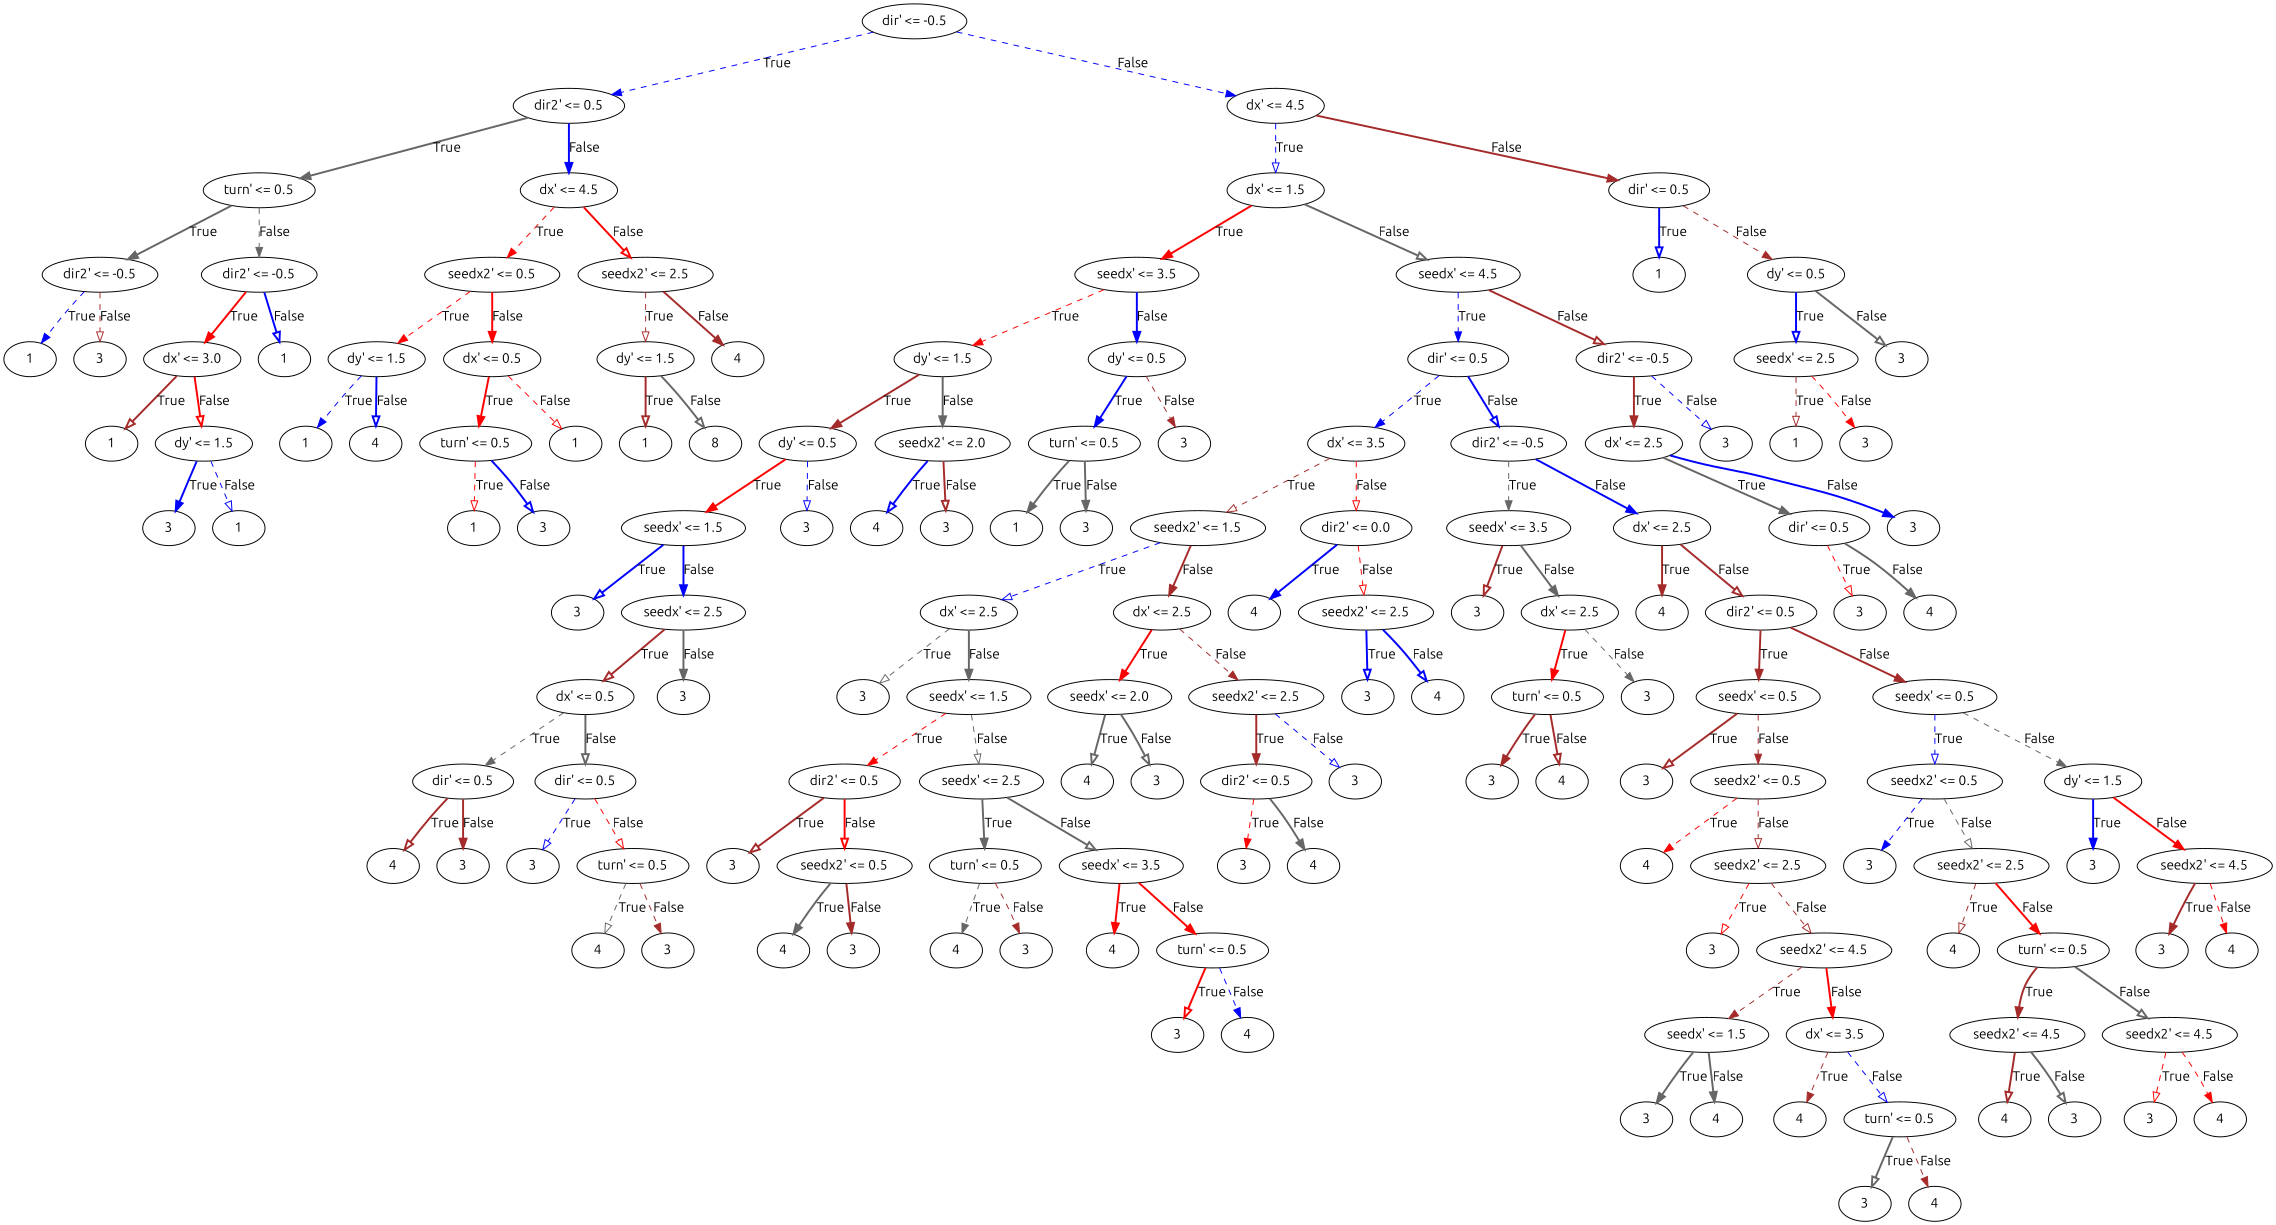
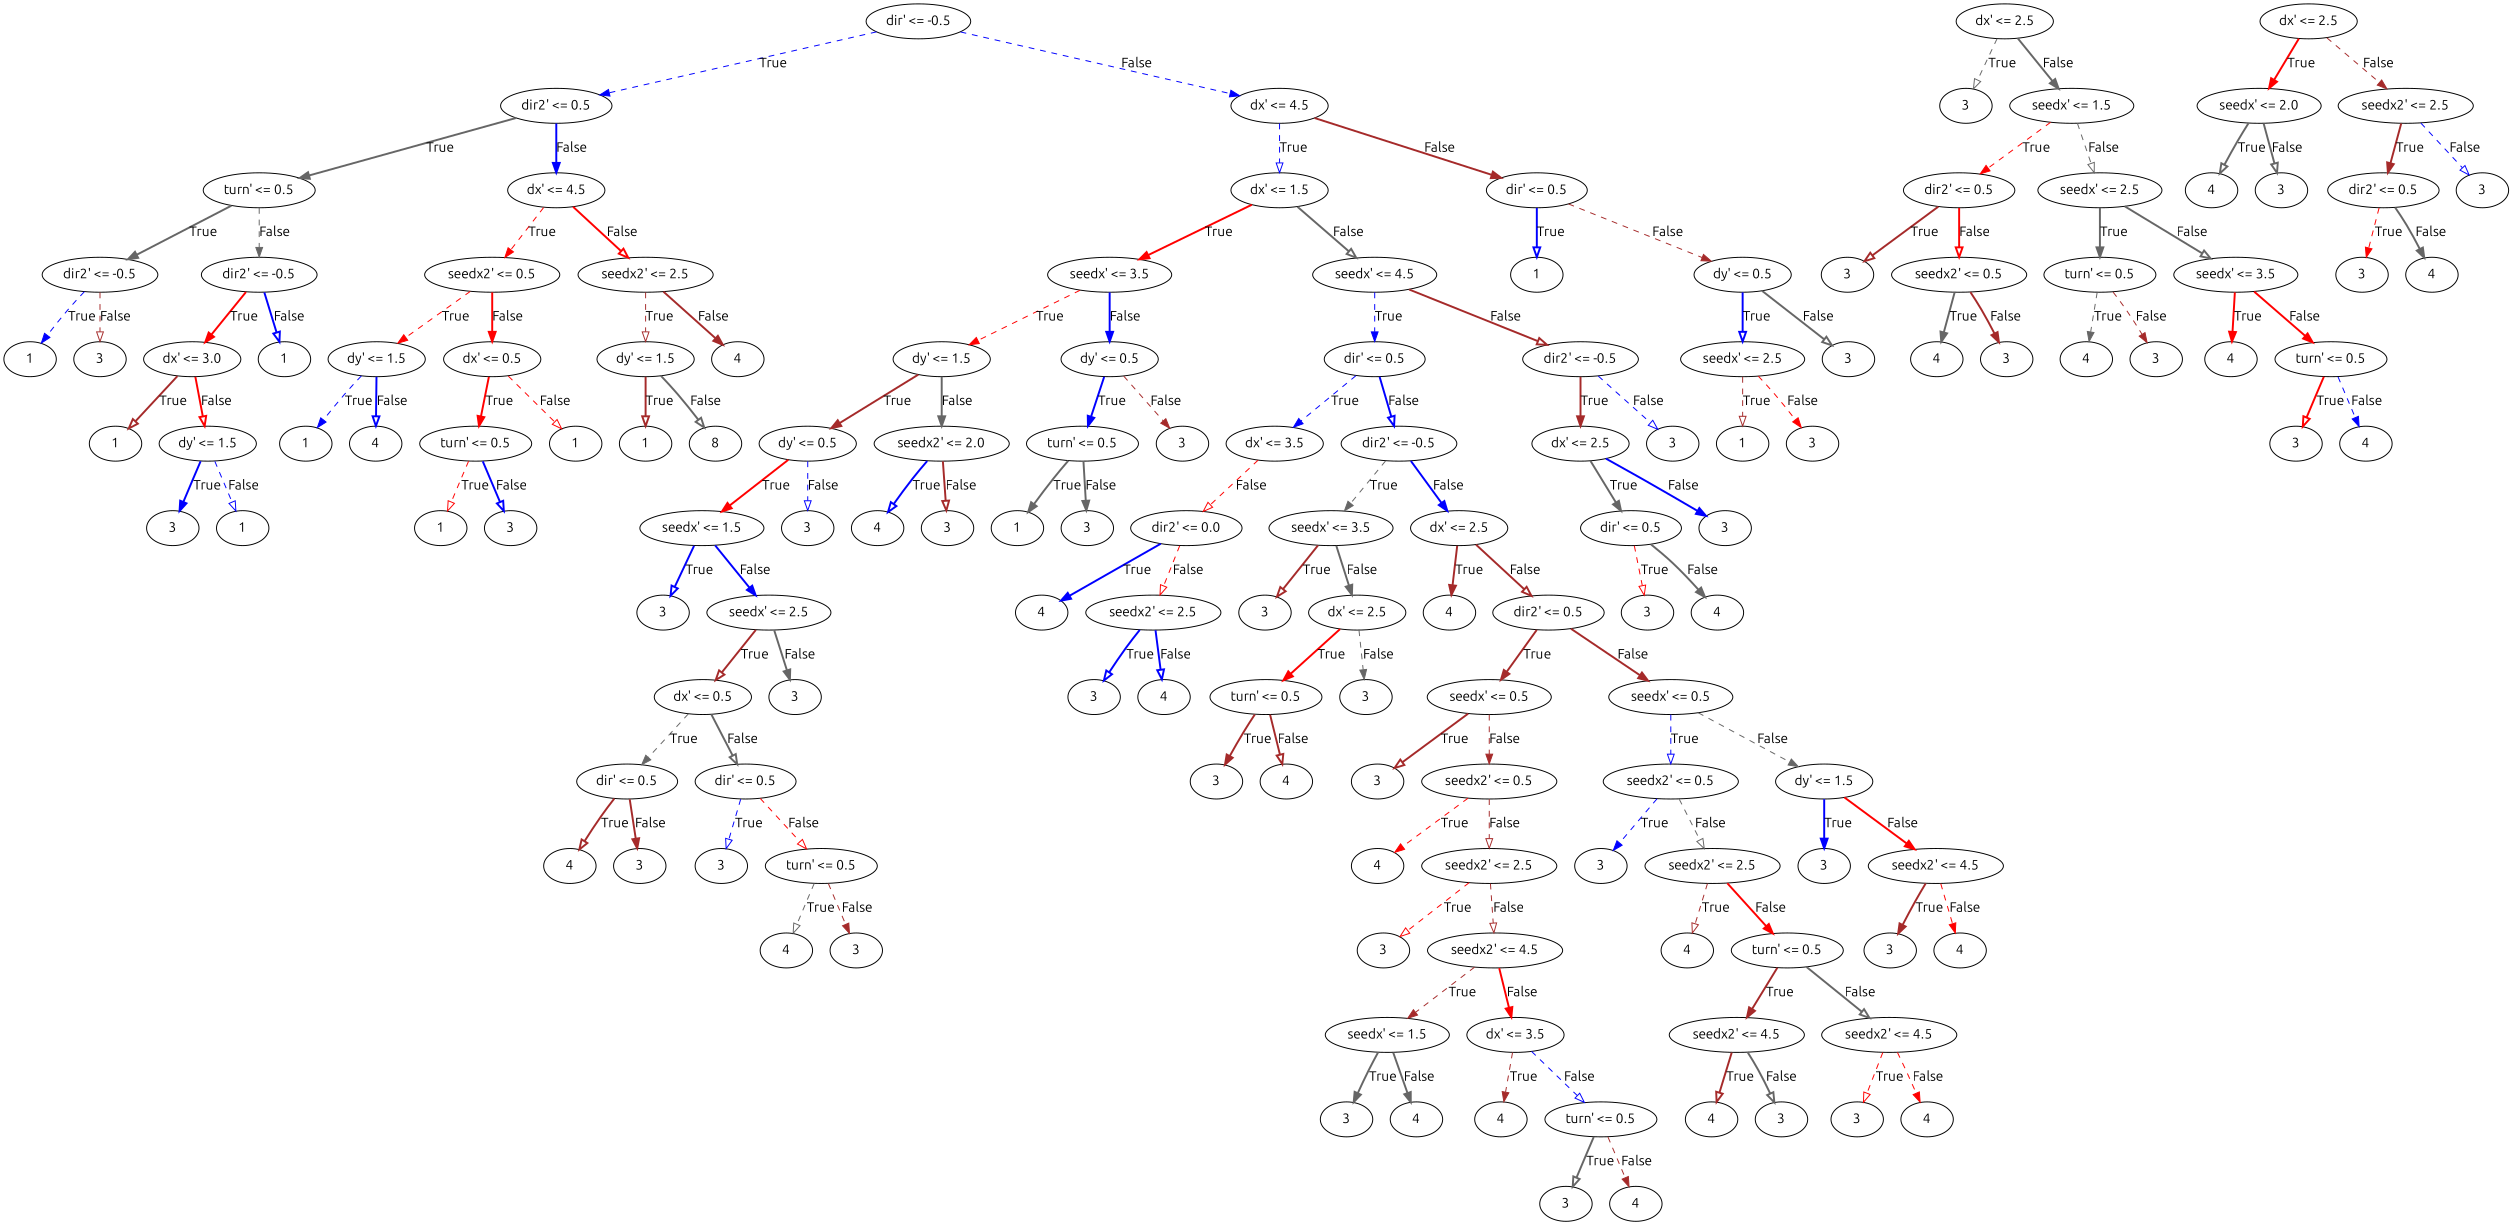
node "seedx2' <= 1.5": removed
